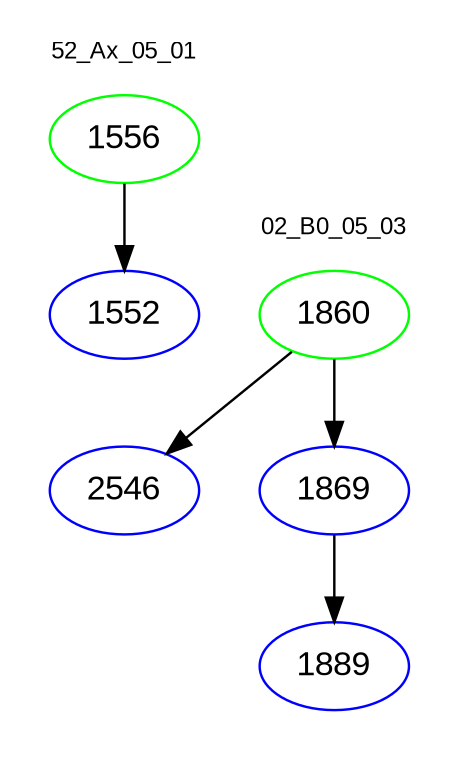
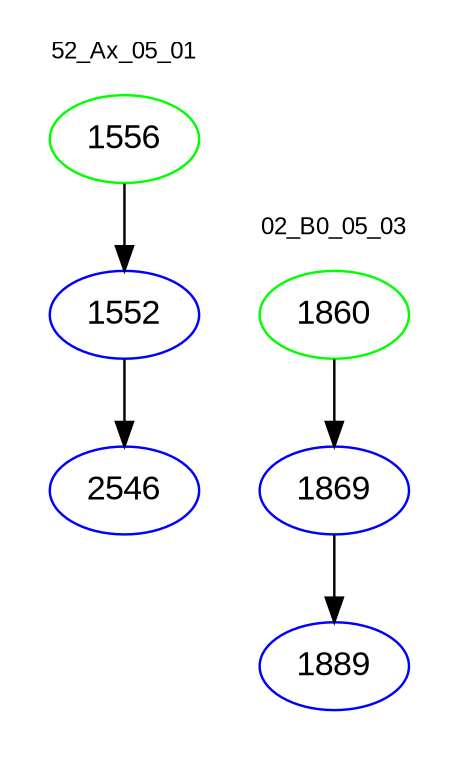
edge "1860" -> "2546": now "1552" -> "2546"
